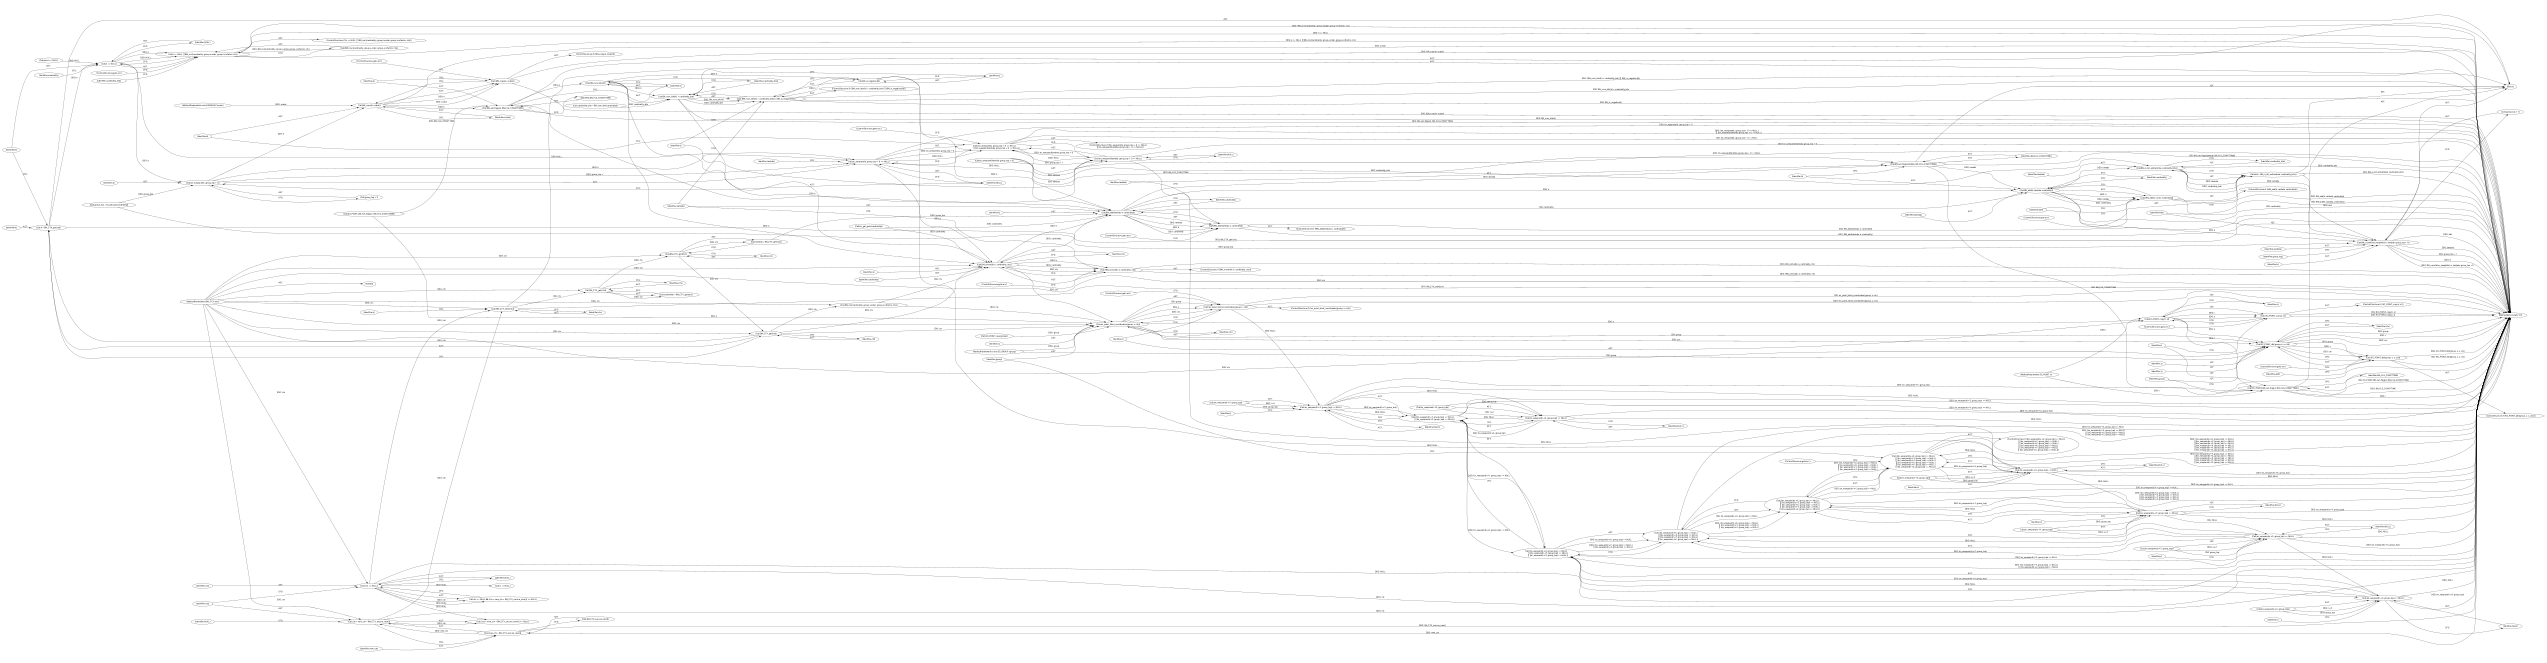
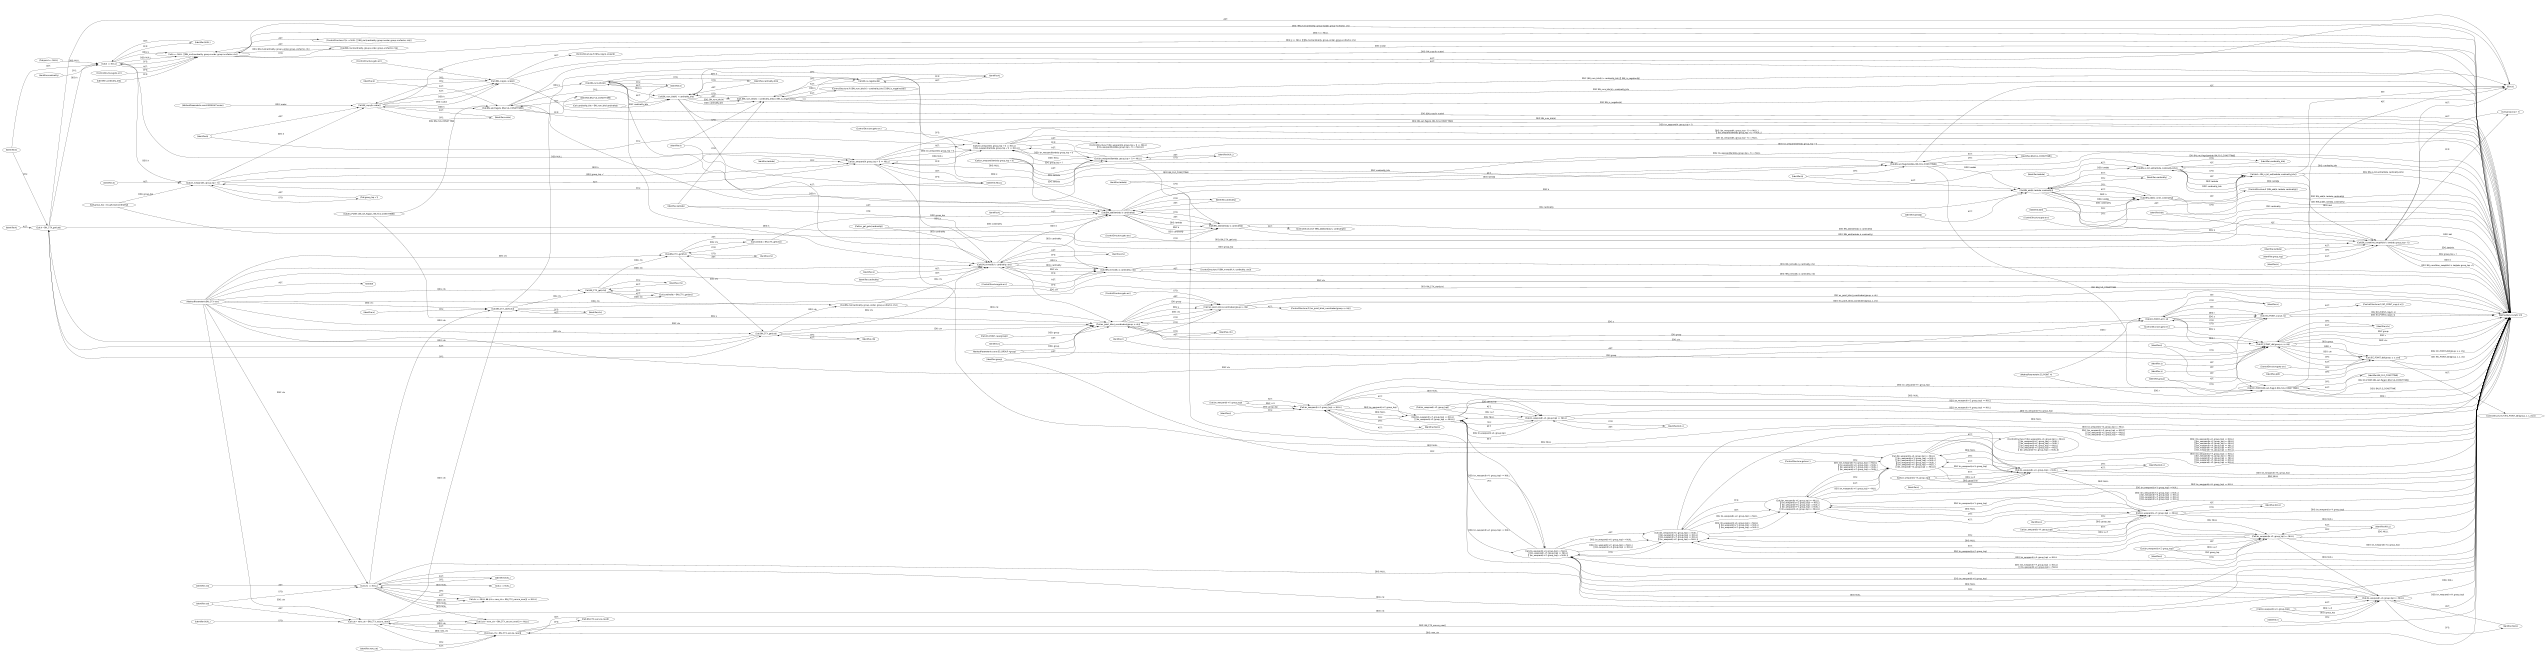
node "(Call,EC_POINT_copy(r, s))": label "(Call,EC_POINT_copy(r, s))" -> "(Call,EC_POINT_err(r, s))"
edge "(Call,!ec_point_blind_coordinates(group, s, ctx))" -> "(Call,bn_wexpand(r->Y, group_top) == NULL)": now "(Call,bn_wexpand(r->X, group_top) == NULL)" -> "(Call,bn_wexpand(r->Y, group_top) == NULL)"
